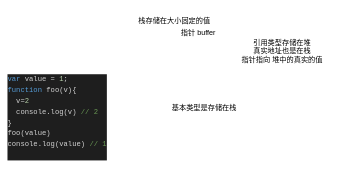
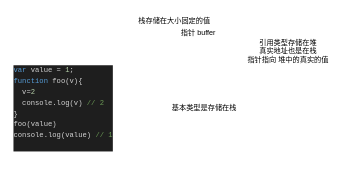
node "引用类型存储在堆 真实地址也是在栈 指针指向 堆中的真实的值": moved (282, 51) -> (288, 51)
node "var value = 1; function foo(v){ v=2 console.log(v) // 2 } foo(value) console.log(value) // 1": moved (66, 122) -> (72, 113)
